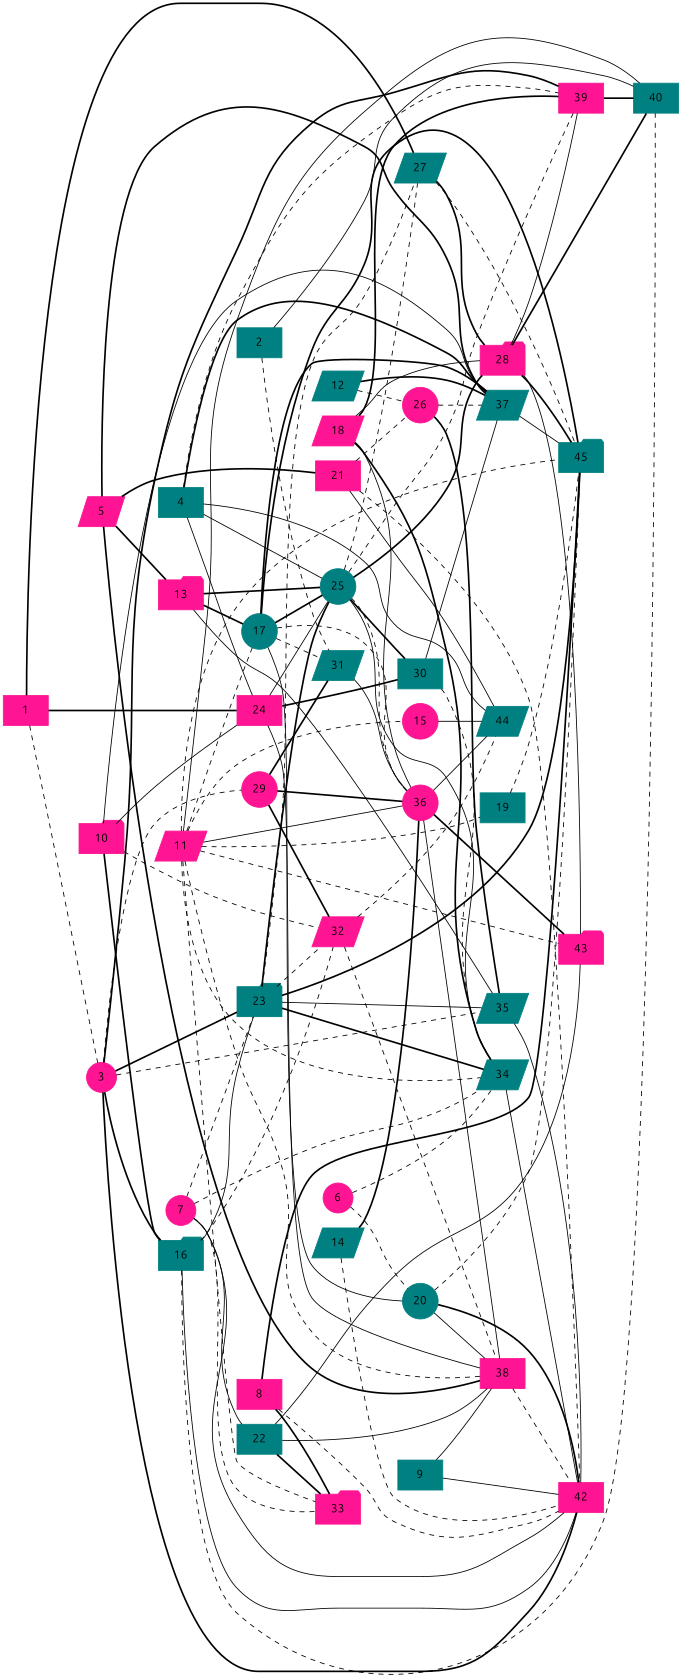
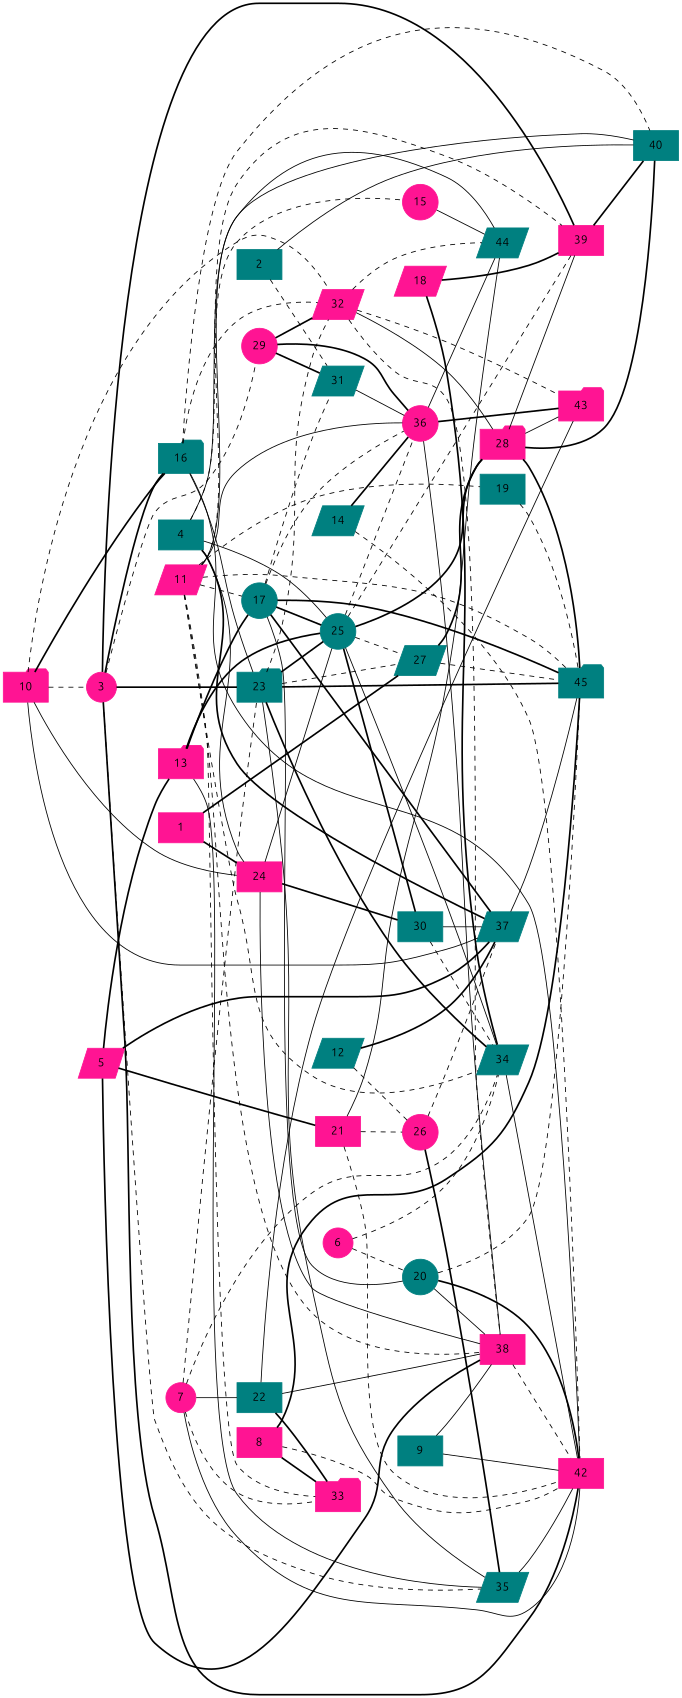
edge "28" -- "18": now "28" -- "32"
edge "18" -- "36": removed
edge "1" -- "3": now "10" -- "3"
edge "11" -- "43": now "32" -- "43"
